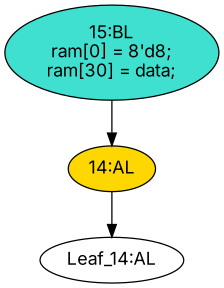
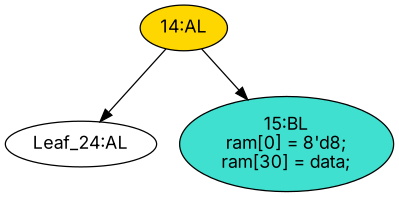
edge "15:BL ram[0] = 8'd8; ram[30] = data;" -> "14:AL": reversed
node "Leaf_14:AL": label "Leaf_14:AL" -> "Leaf_24:AL"
